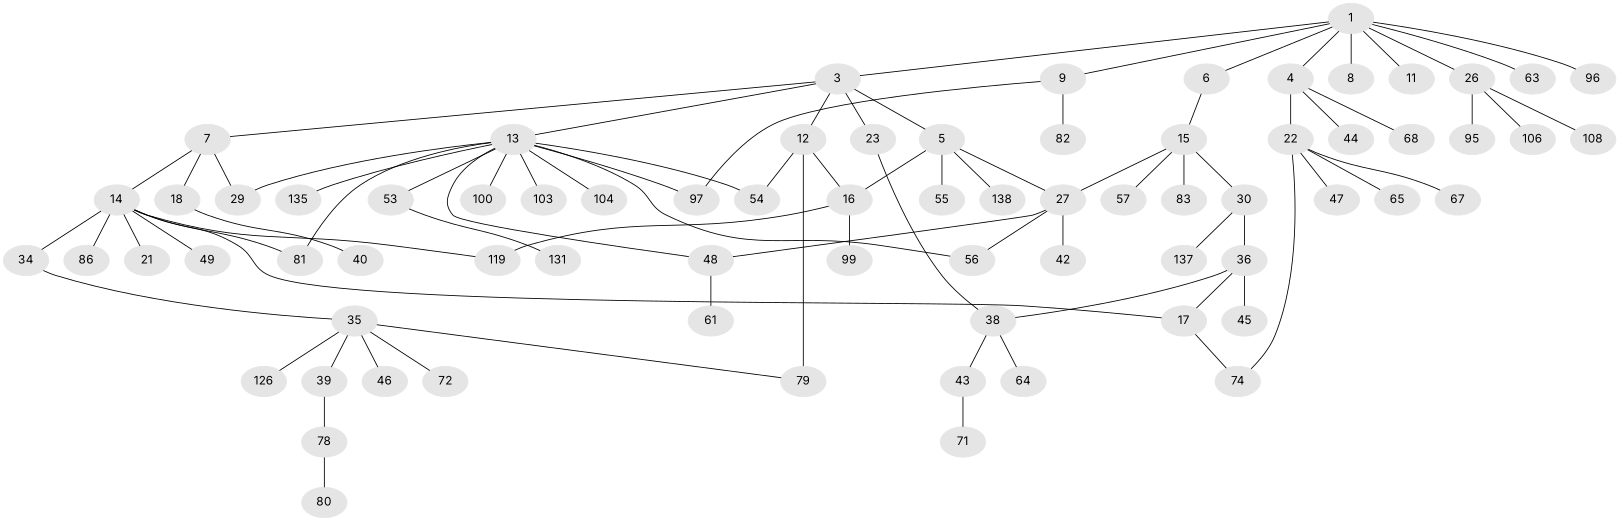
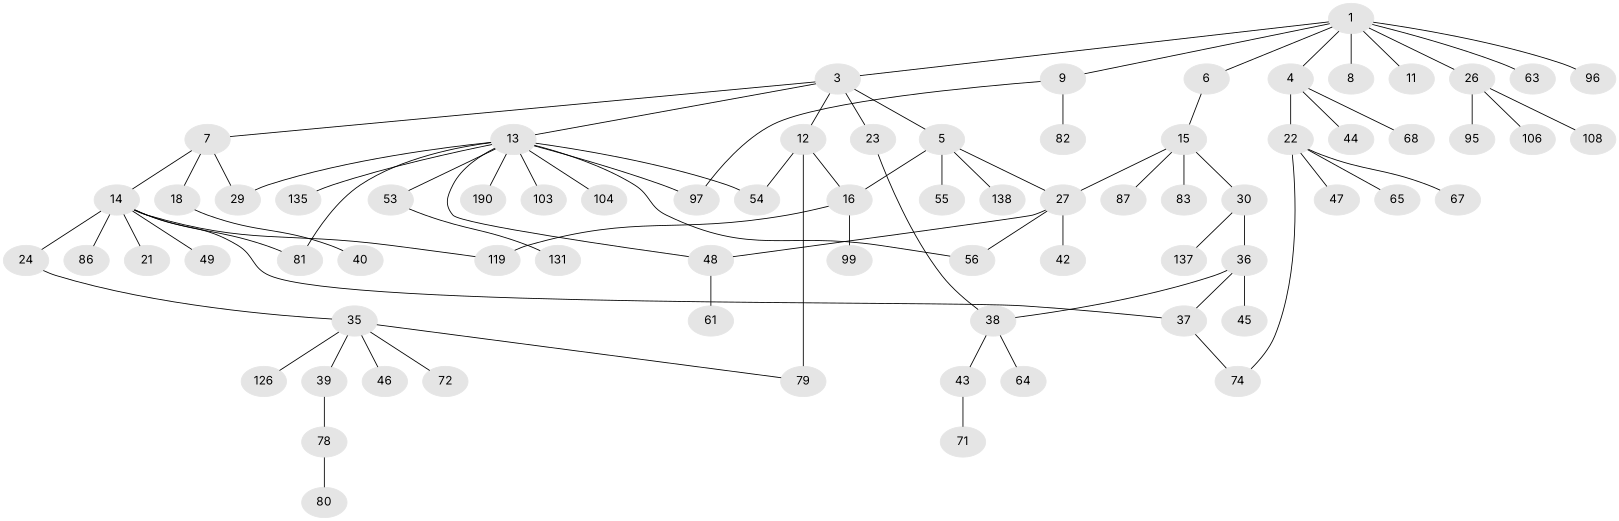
node "100": label "100" -> "190"
node "57": label "57" -> "87"
node "34": label "34" -> "24"
node "17": label "17" -> "37"
